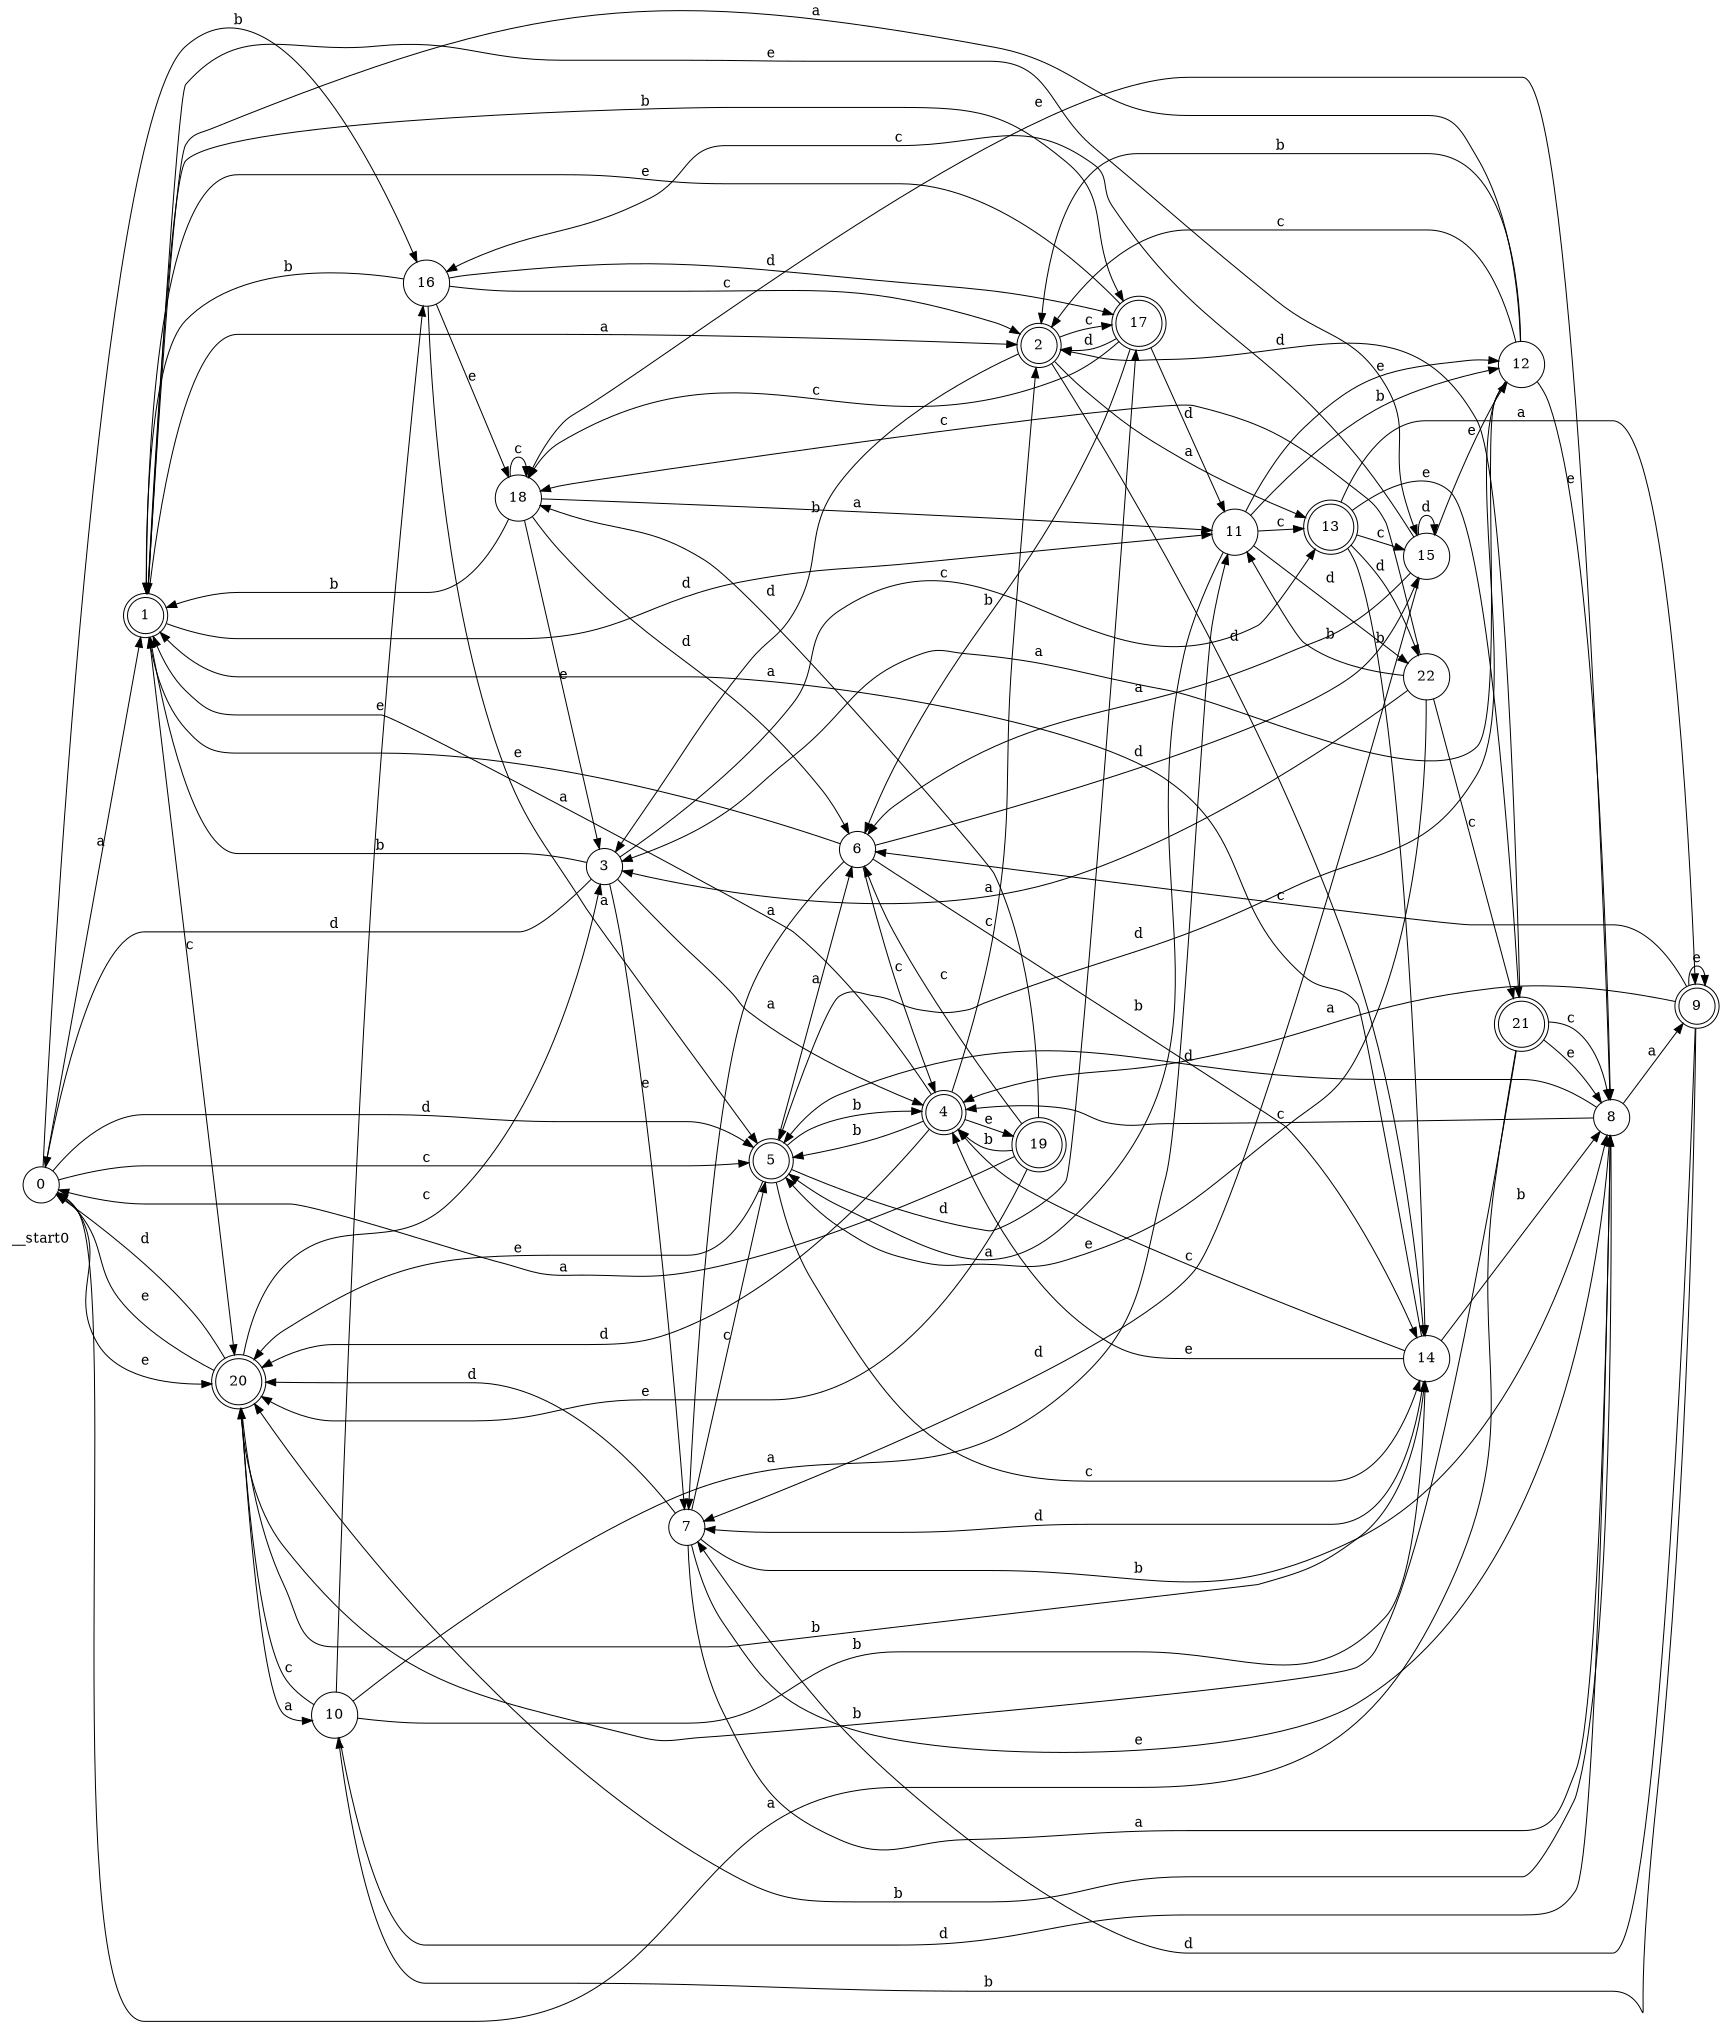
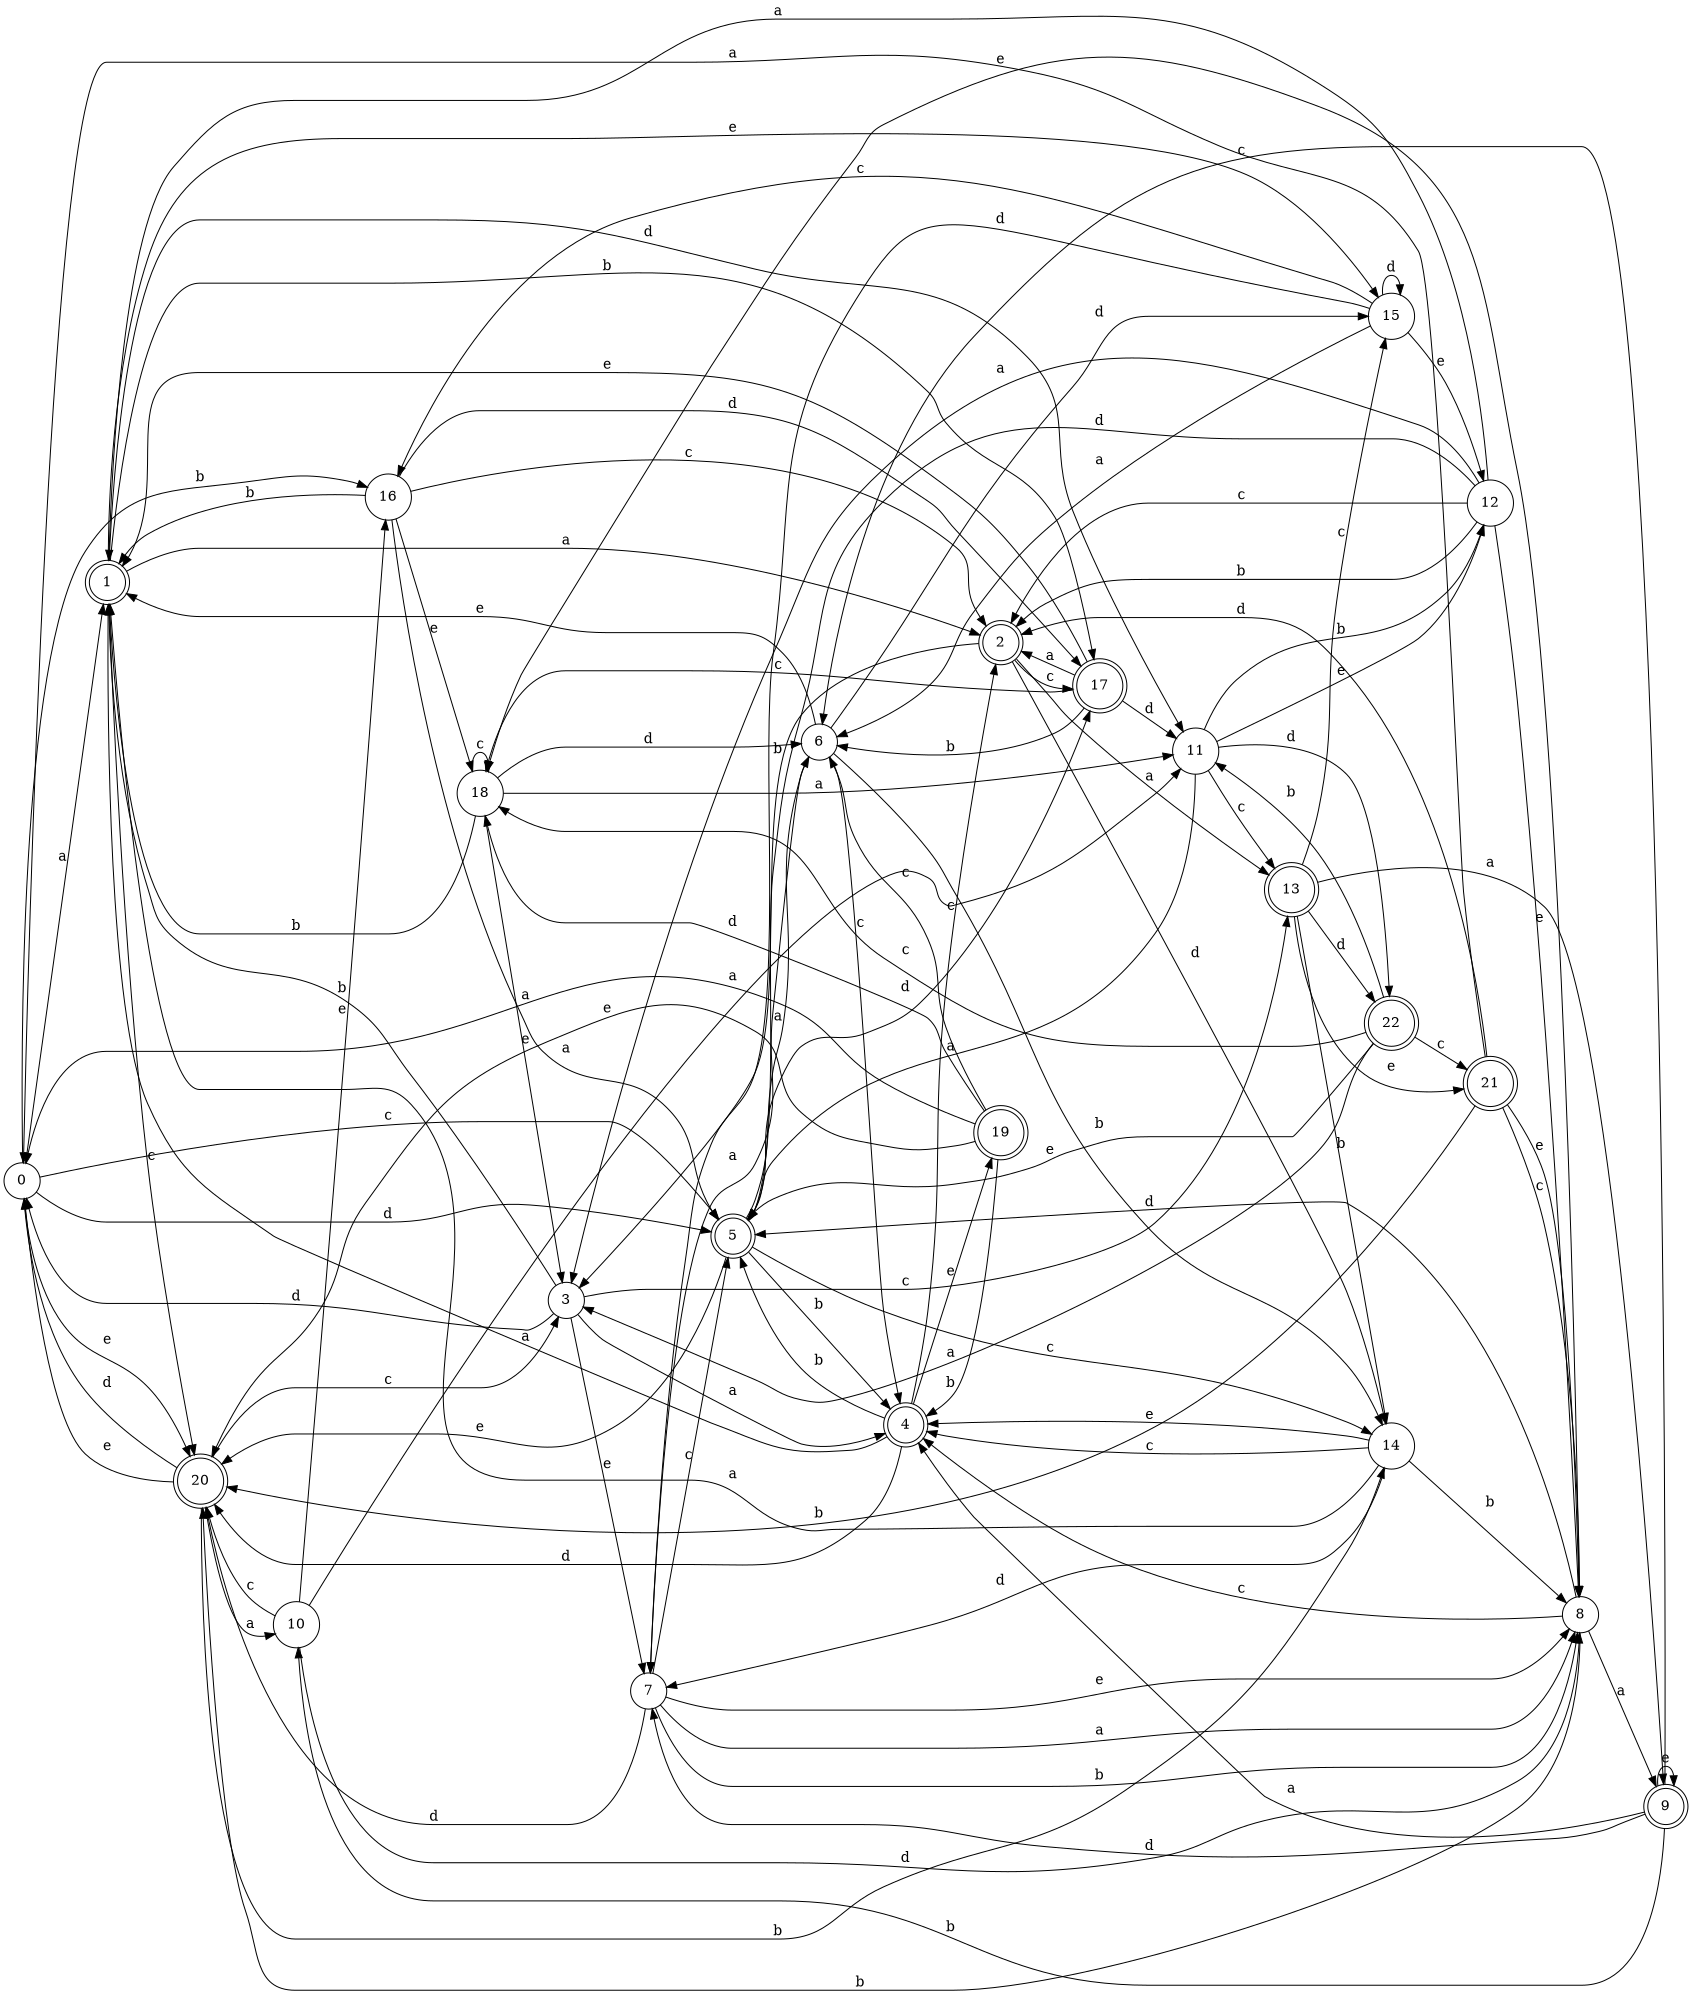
edge "17" -> "2": label "d" -> "a"
node "22": shape circle -> doublecircle
node "__start0": removed
edge "10" -> "14": removed, label "b"
